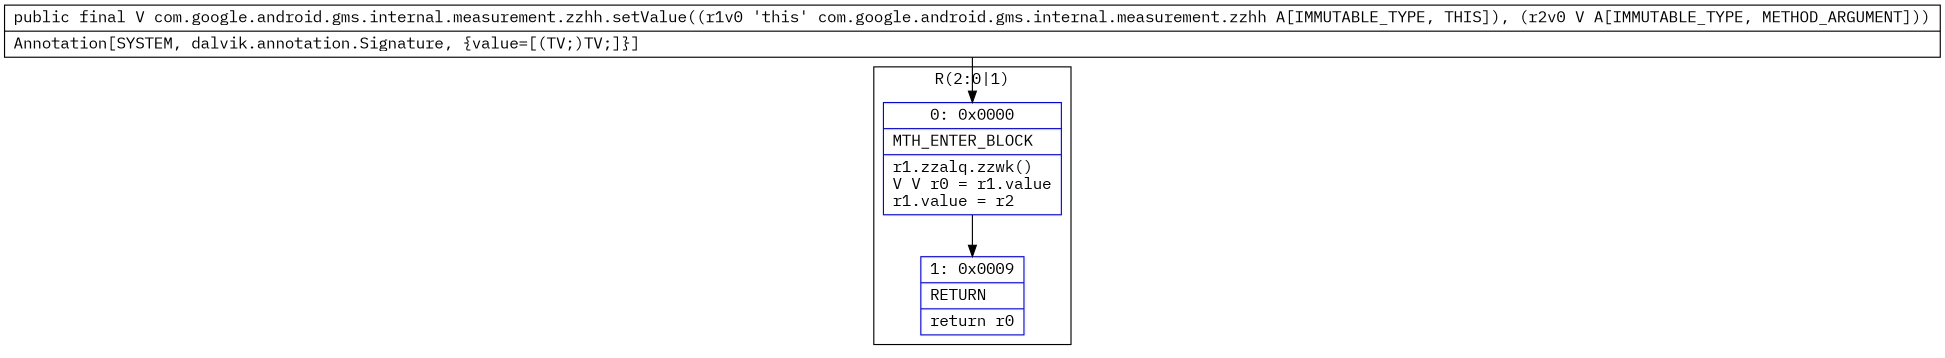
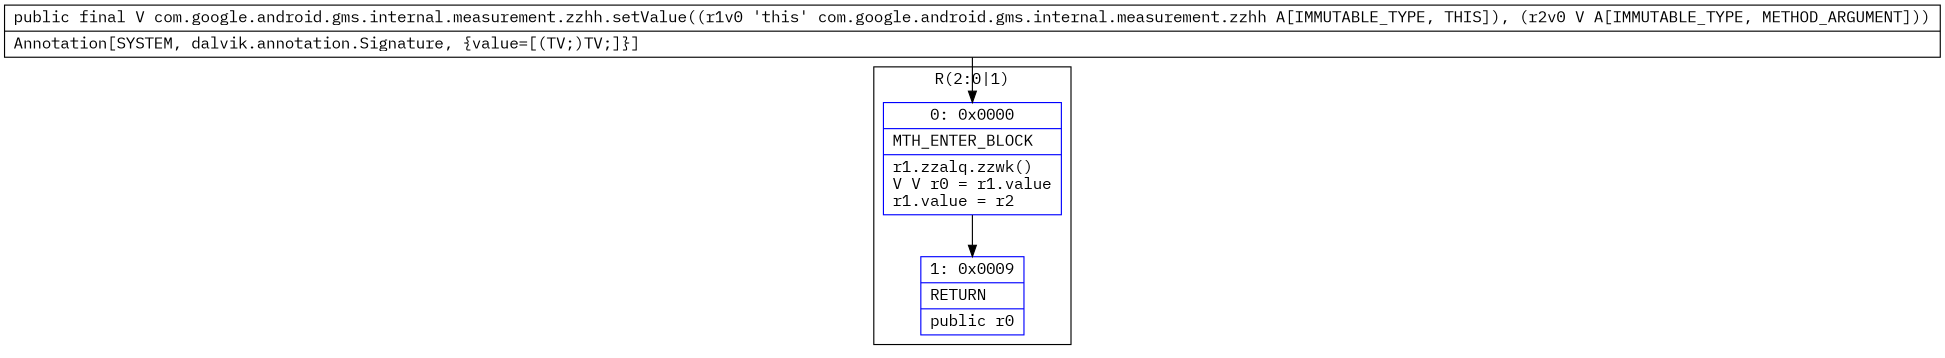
node "1: 0x0009": text "return r0" -> "public r0"
